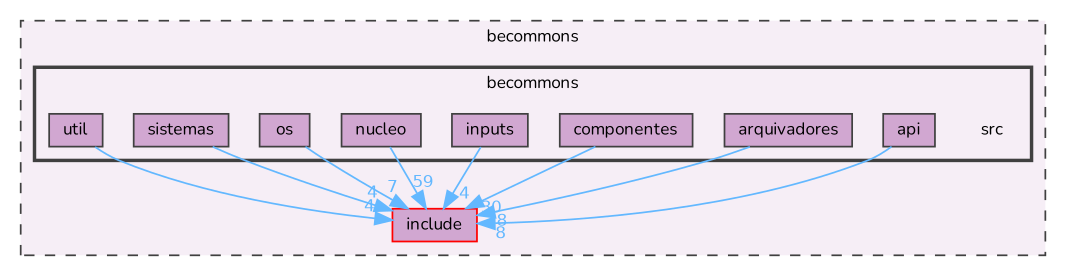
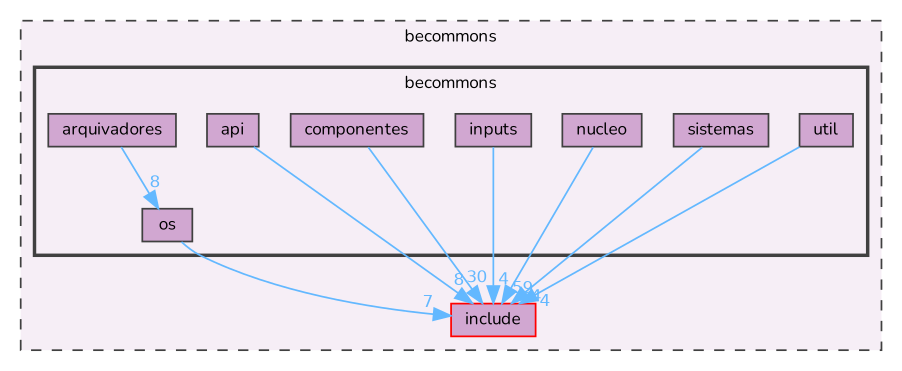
node "src": removed
edge "arquivadores" -> "include": now "arquivadores" -> "os"
